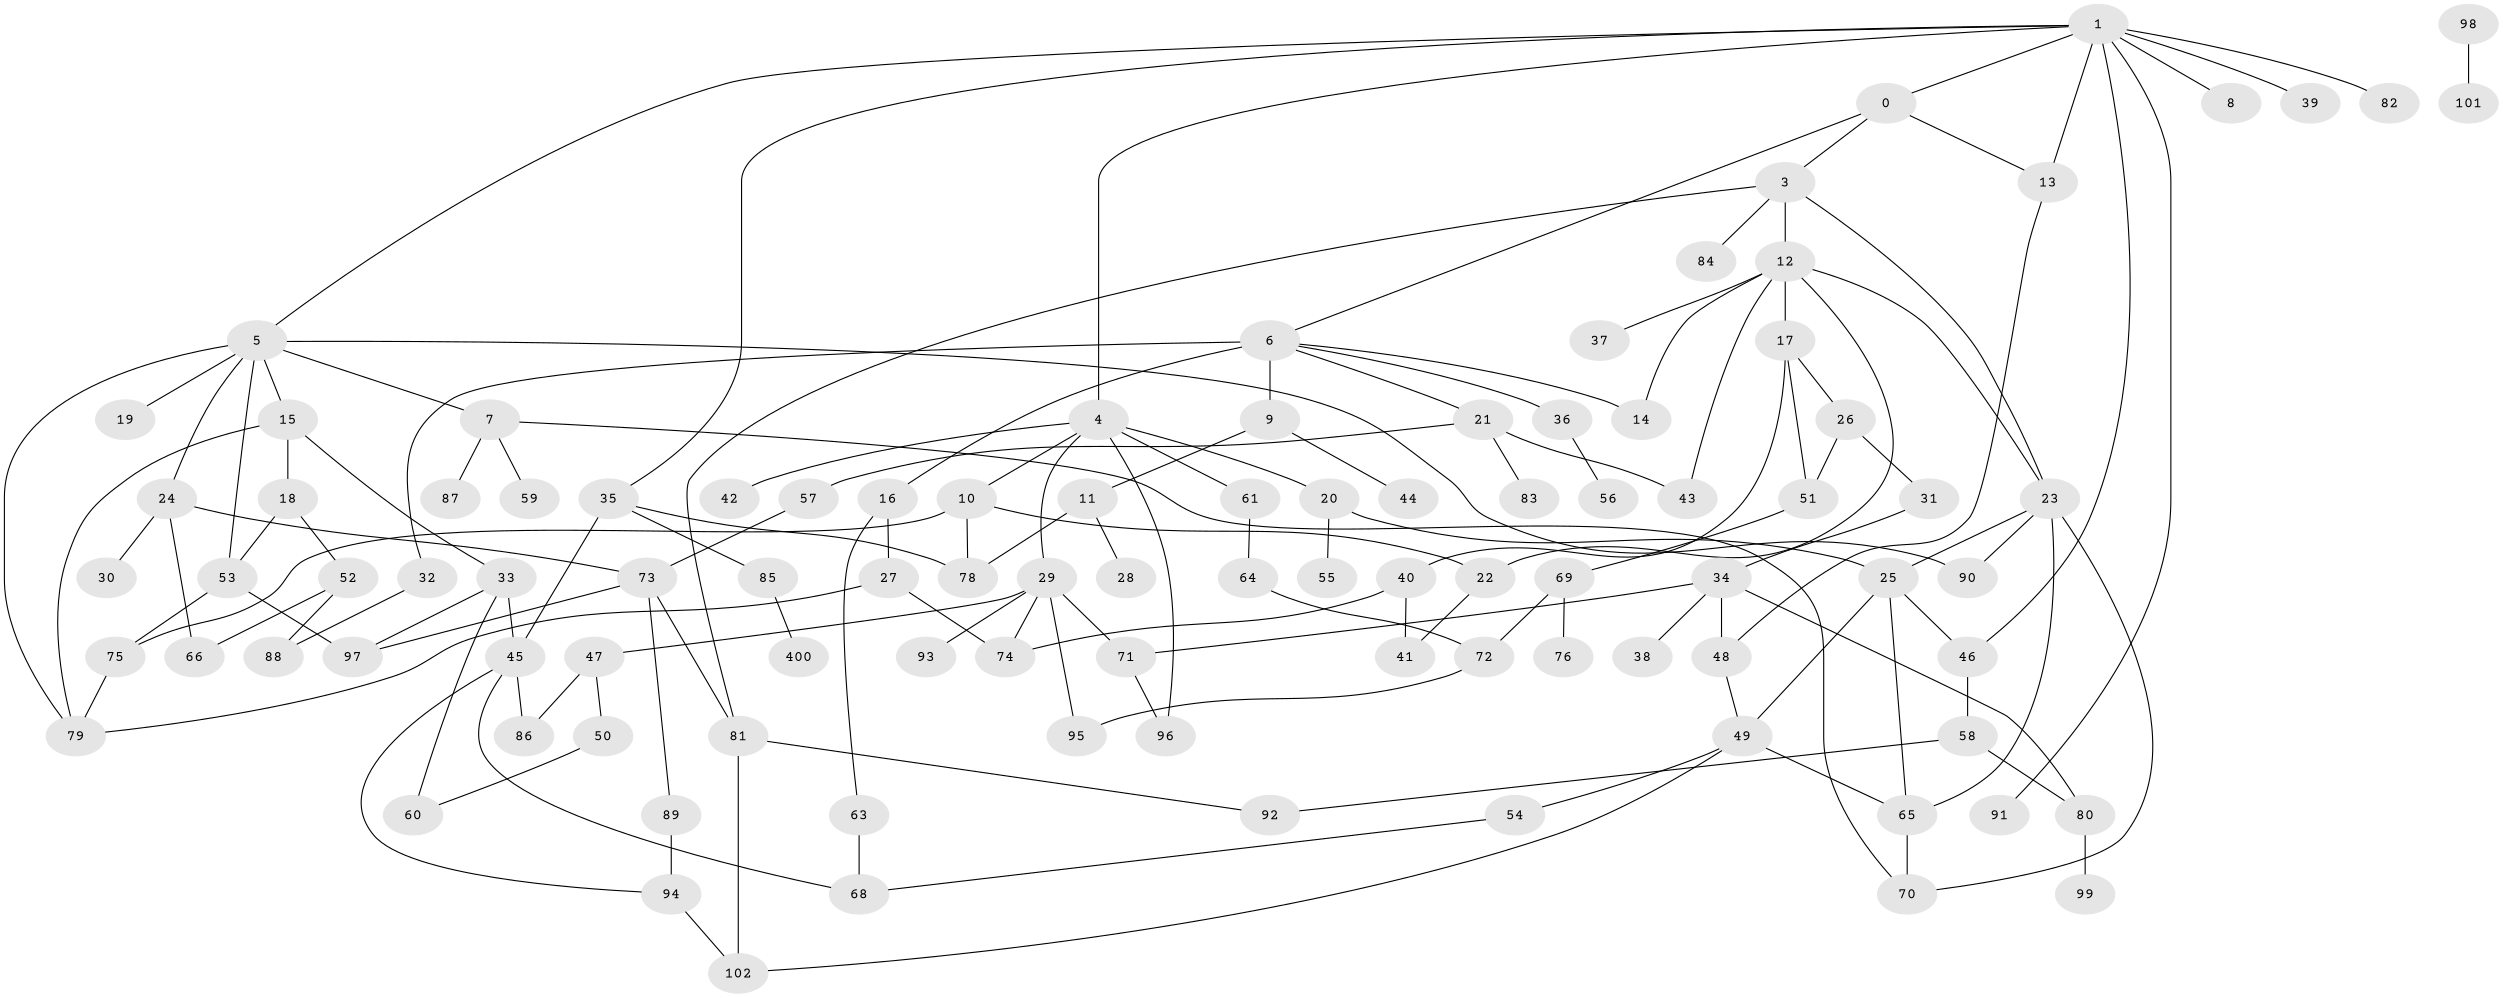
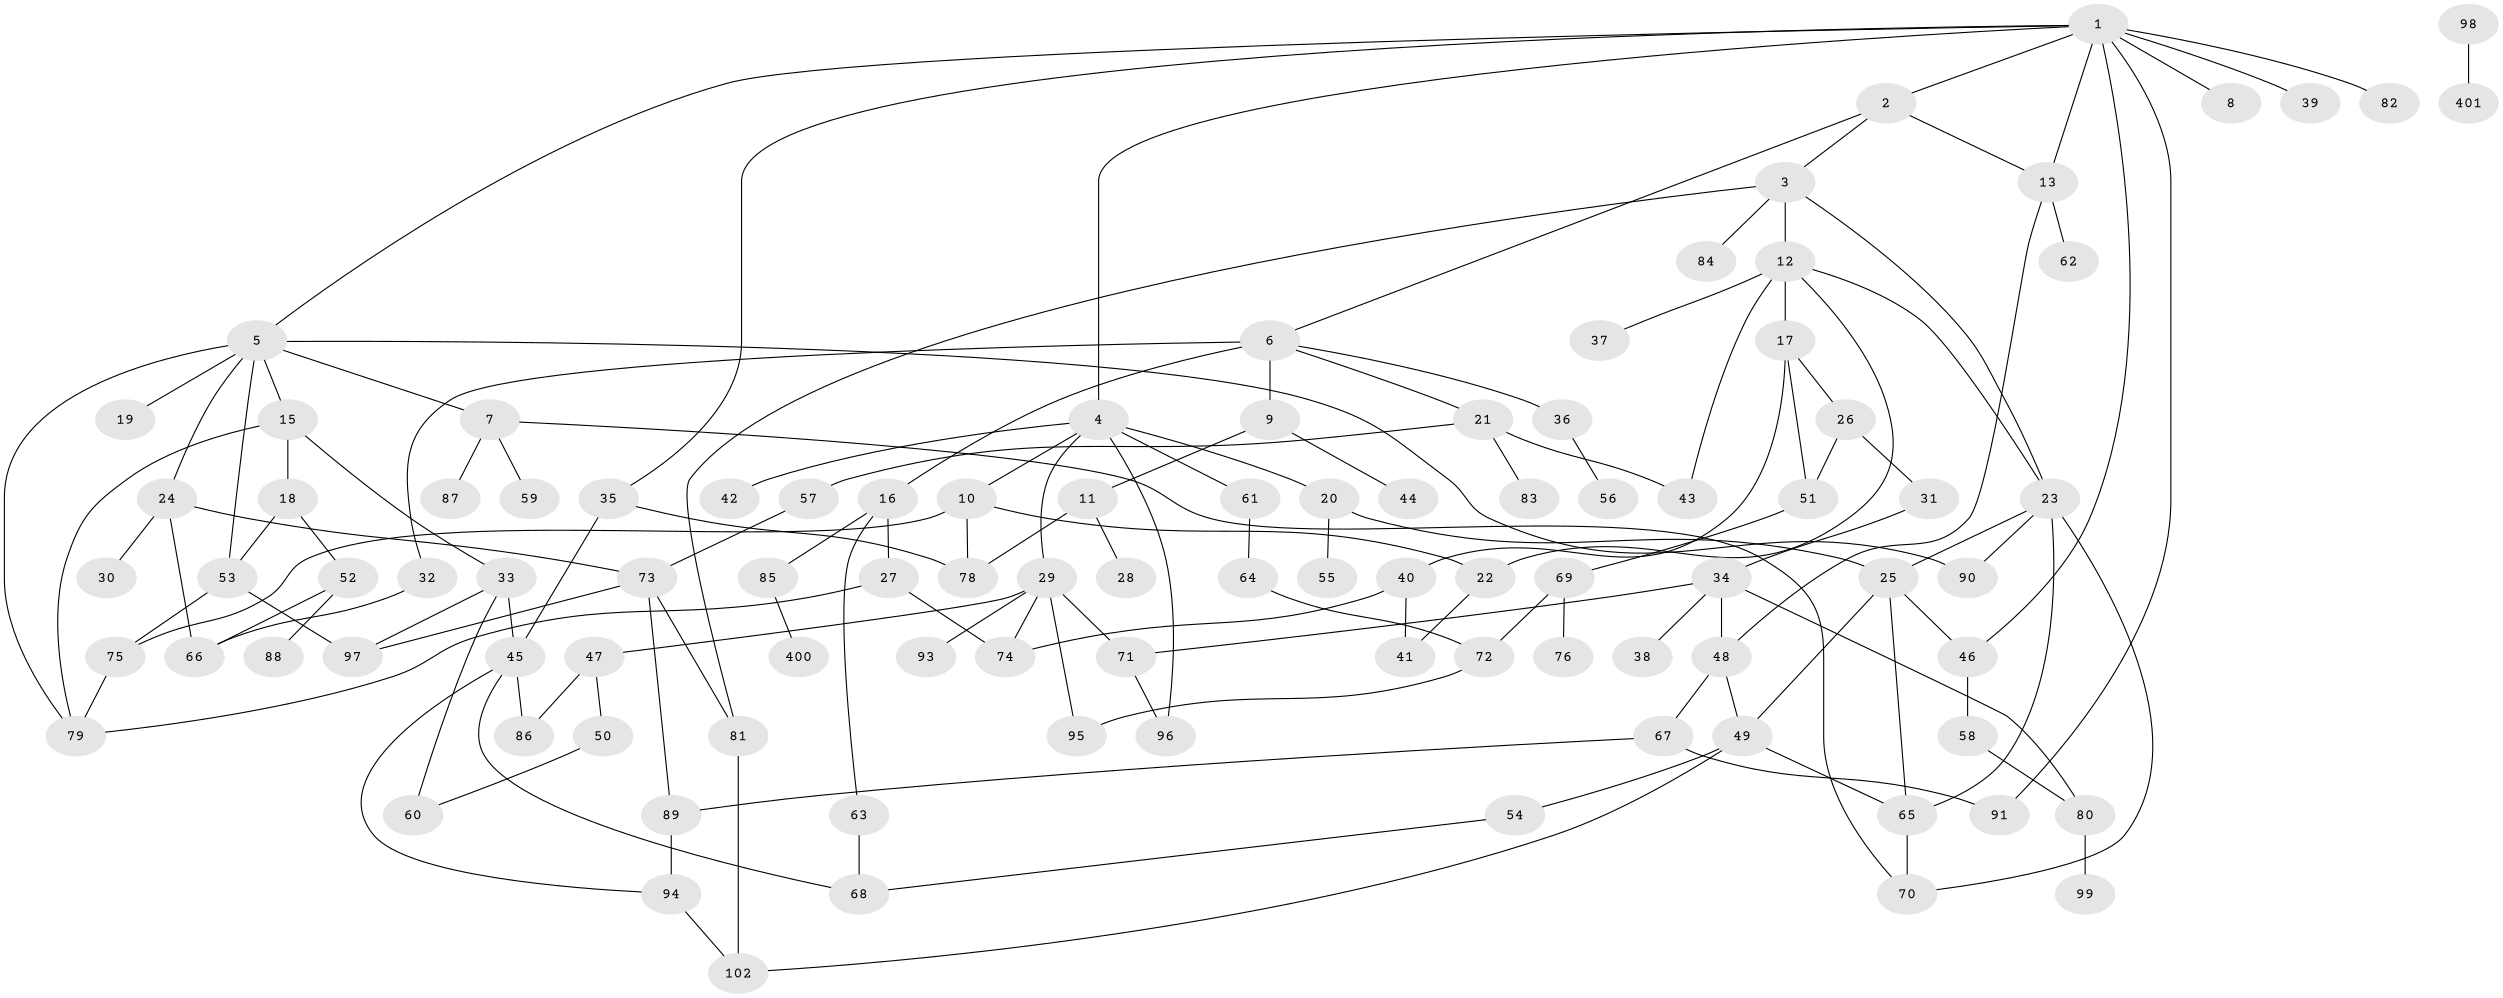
node "0": label "0" -> "2"
node "101": label "101" -> "401"
node "62": added
node "14": removed
edge "35" -- "85": now "16" -- "85"
edge "32" -- "88": now "32" -- "66"
node "67": added
node "92": removed
